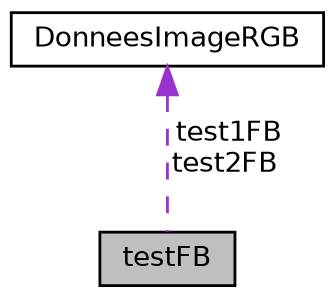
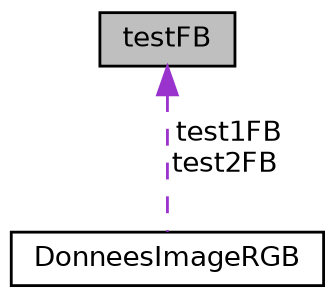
edge "testFB" -> "DonneesImageRGB": reversed
